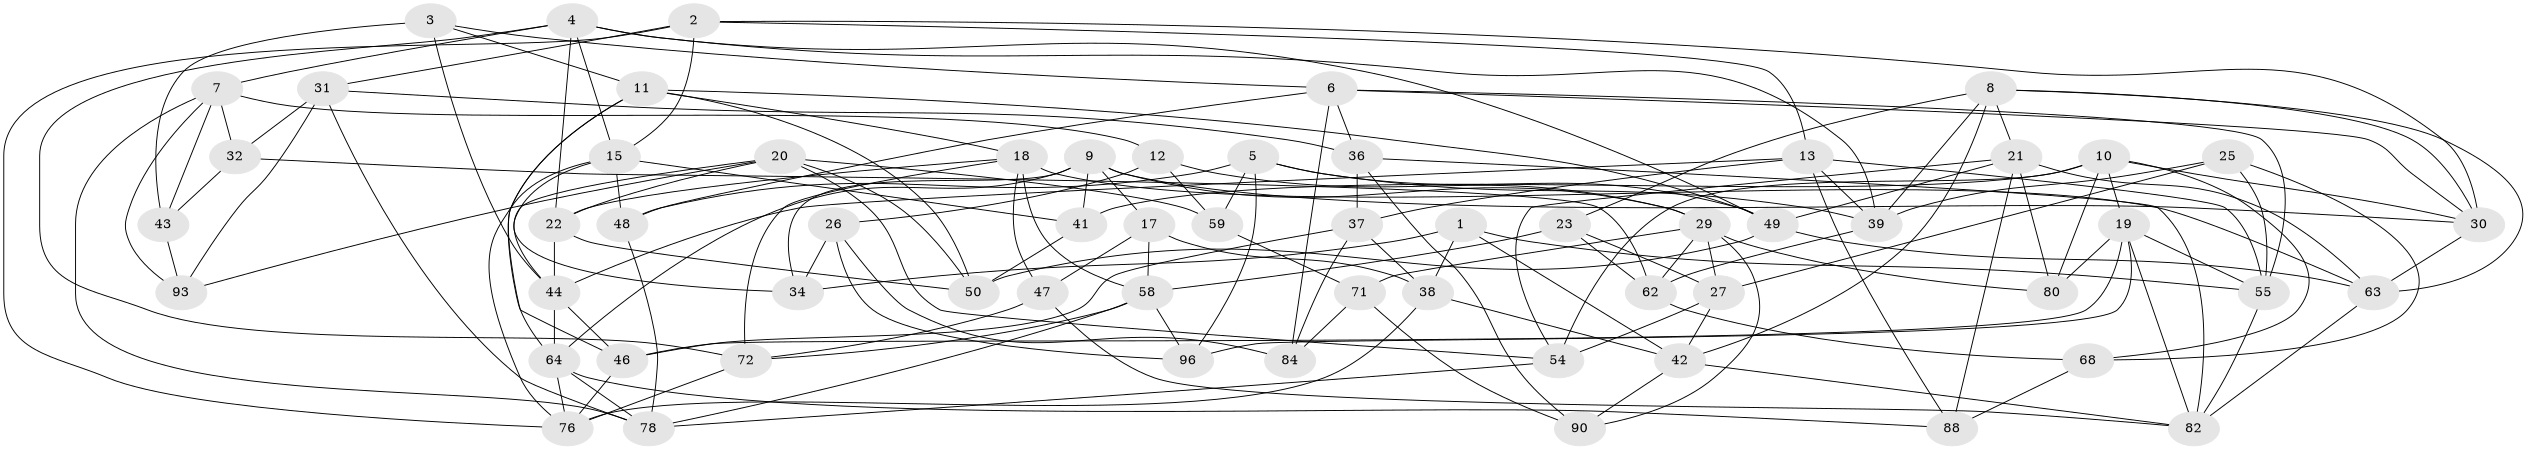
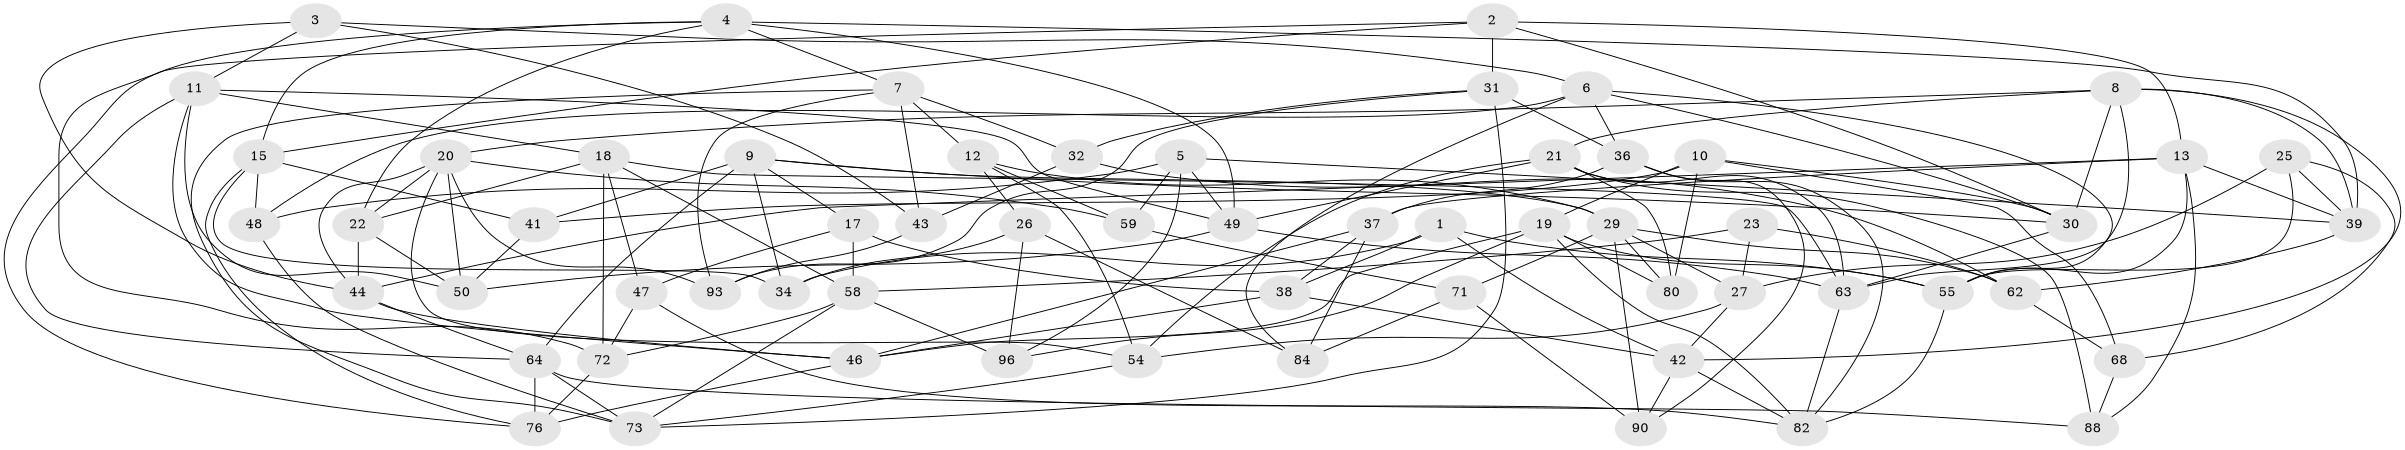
edge "8" -- "23": now "8" -- "20"
edge "10" -- "54": now "12" -- "54"
edge "38" -- "76": now "38" -- "46"
node "78": label "78" -> "73"
